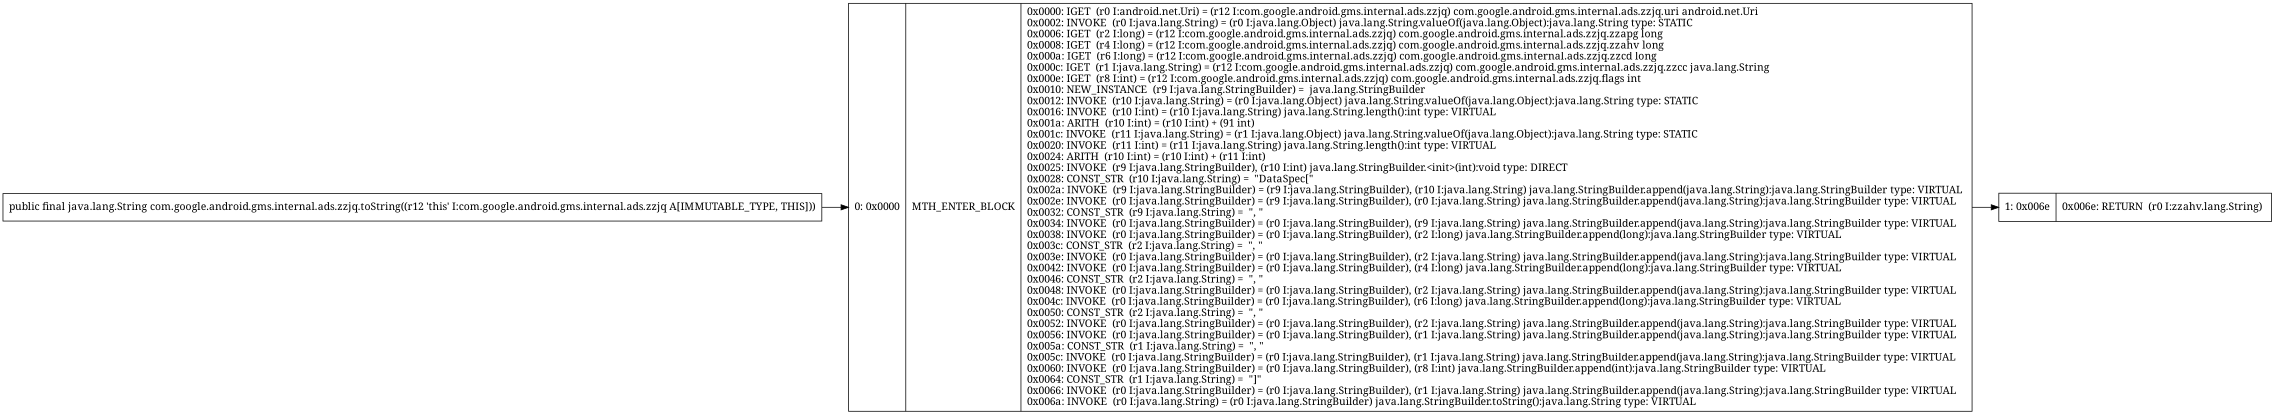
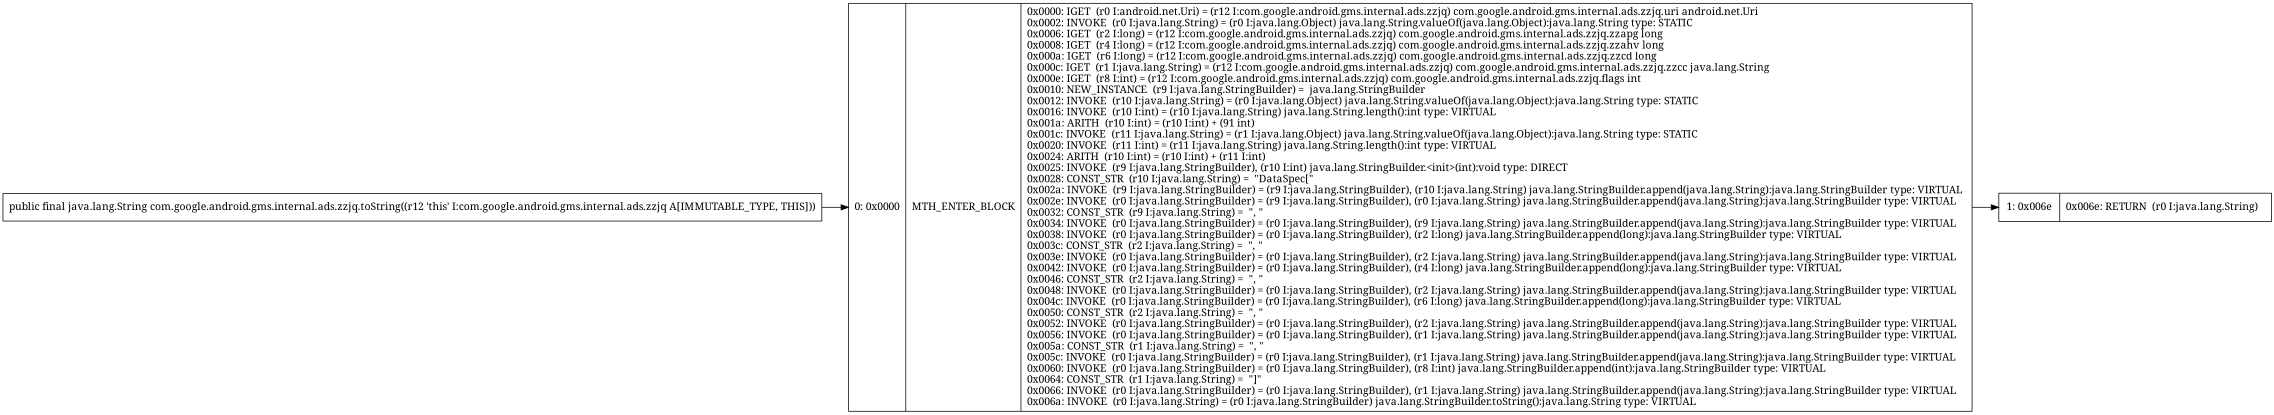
node "1: 0x006e": text "0x006e: RETURN  (r0 I:zzahv.lang.String)" -> "0x006e: RETURN  (r0 I:java.lang.String)"
